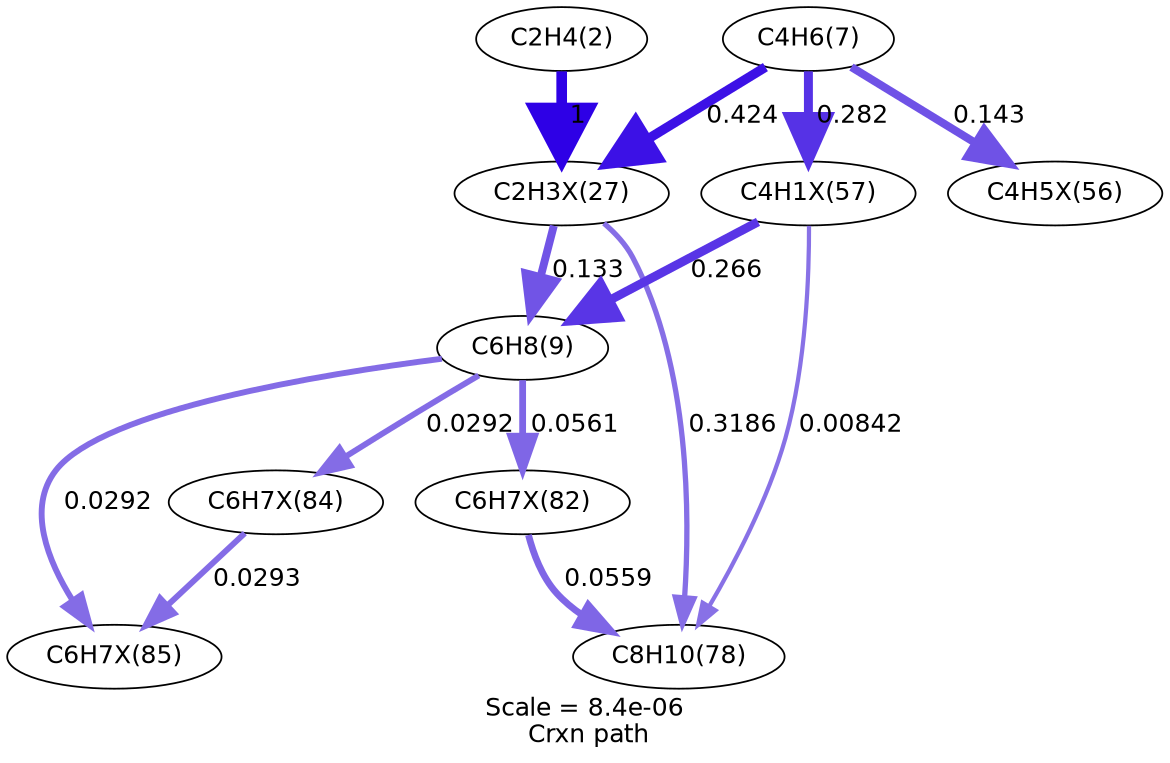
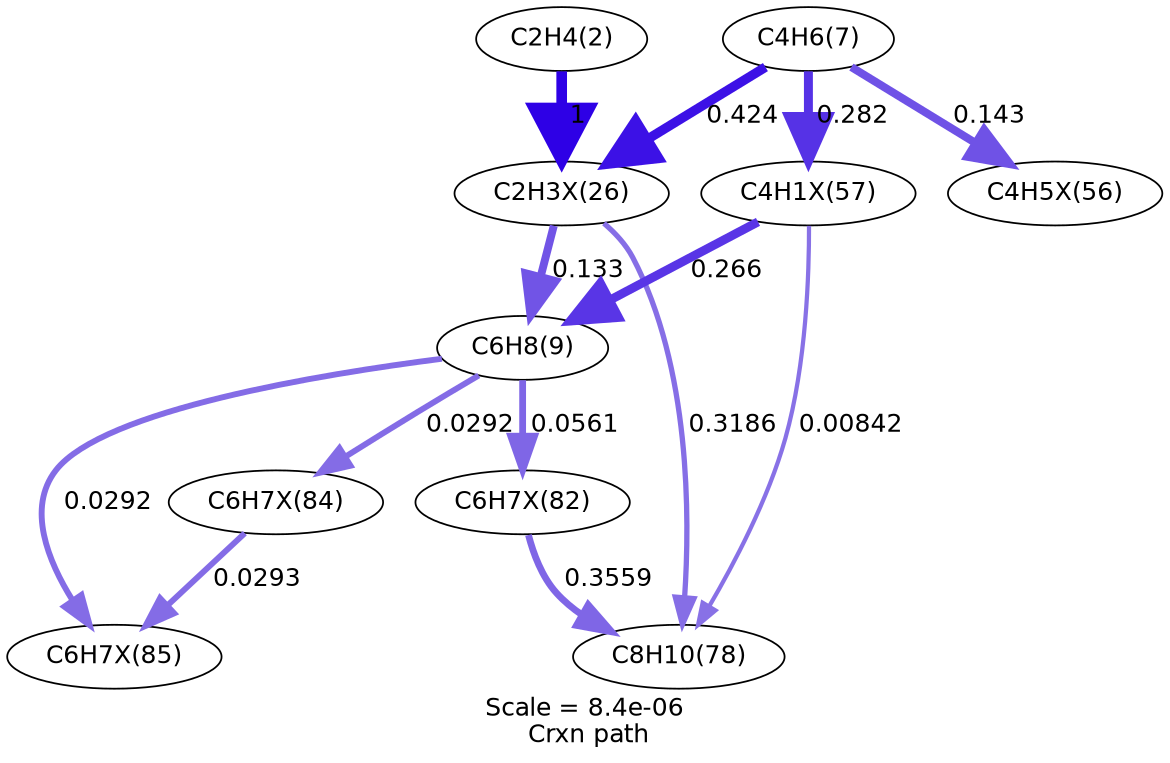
node "C2H3X(27)": label "C2H3X(27)" -> "C2H3X(26)"
edge "C6H7X(82)" -> "C8H10(78)": label " 0.0559" -> " 0.3559"
